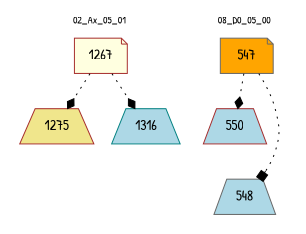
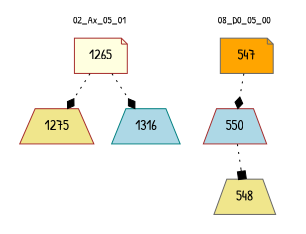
node "1267": label "1267" -> "1265"
edge "547" -> "548": now "550" -> "548"
node "548": fillcolor lightblue -> khaki
